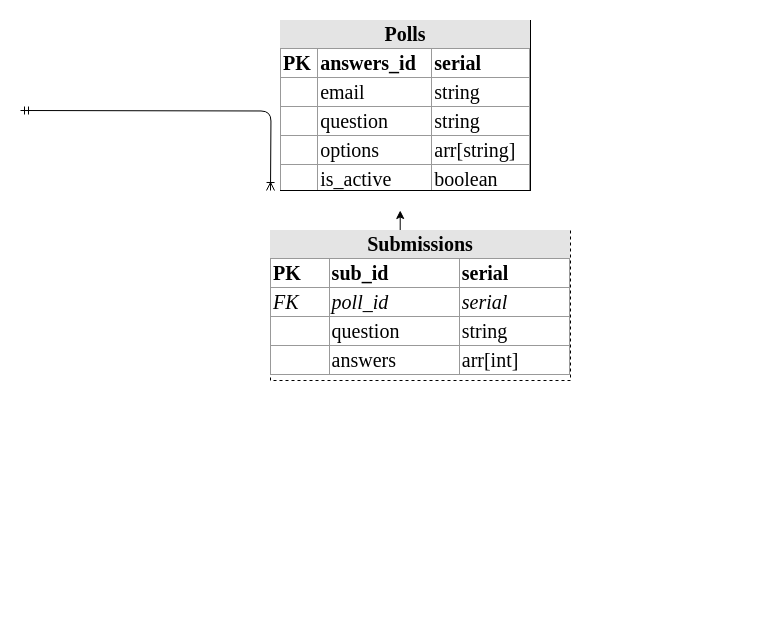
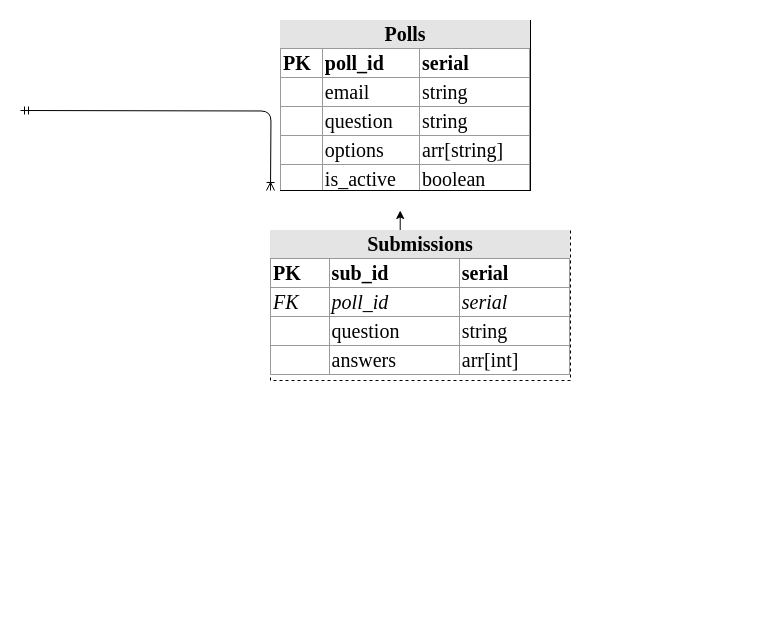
node "Polls PK answers_id serial email string question string options arr[string] is_active boolean": label "Polls PK answers_id serial email string question string options arr[string] is_active boolean" -> "Polls PK poll_id serial email string question string options arr[string] is_active boolean"
